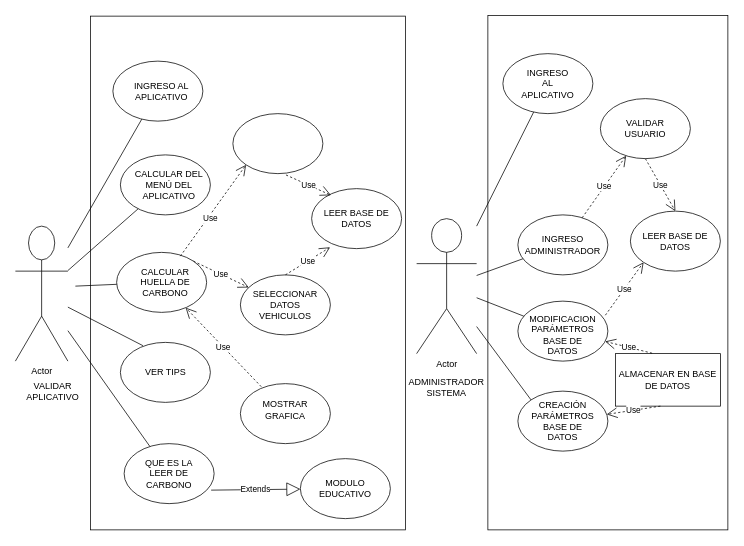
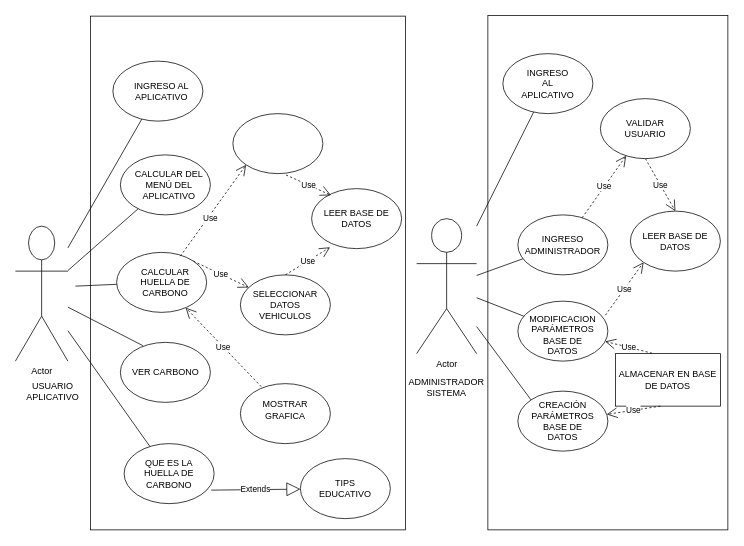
node "VER TIPS": label "VER TIPS" -> "VER CARBONO"
node "VALIDAR APLICATIVO": label "VALIDAR APLICATIVO" -> "USUARIO APLICATIVO"
node "QUE ES LA LEER DE CARBONO": label "QUE ES LA LEER DE CARBONO" -> "QUE ES LA HUELLA DE CARBONO"
node "MODULO EDUCATIVO": label "MODULO EDUCATIVO" -> "TIPS EDUCATIVO"
